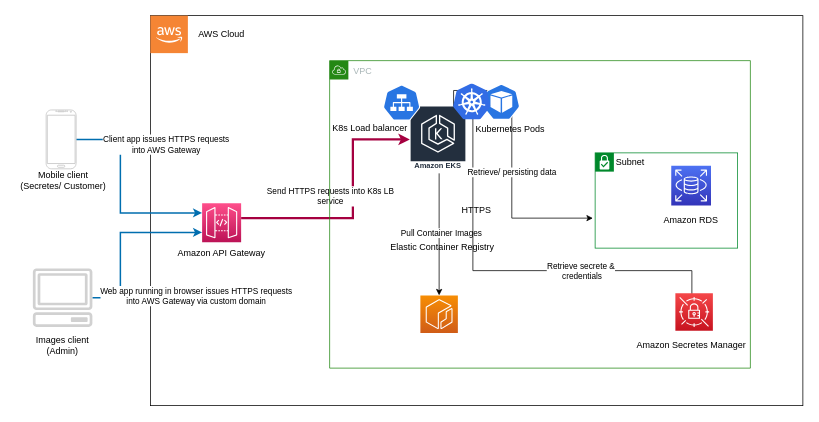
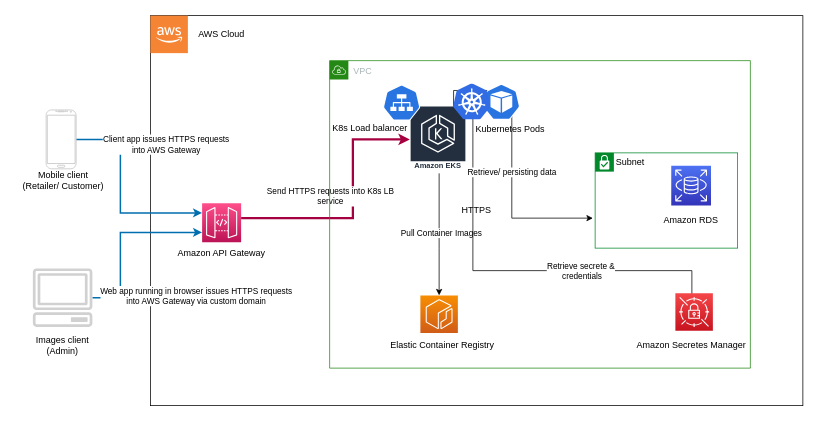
node "Mobile client (Secretes/ Customer)": label "Mobile client (Secretes/ Customer)" -> "Mobile client (Retailer/ Customer)"
node "Elastic Container Registry": moved (442, 247) -> (442, 345)
